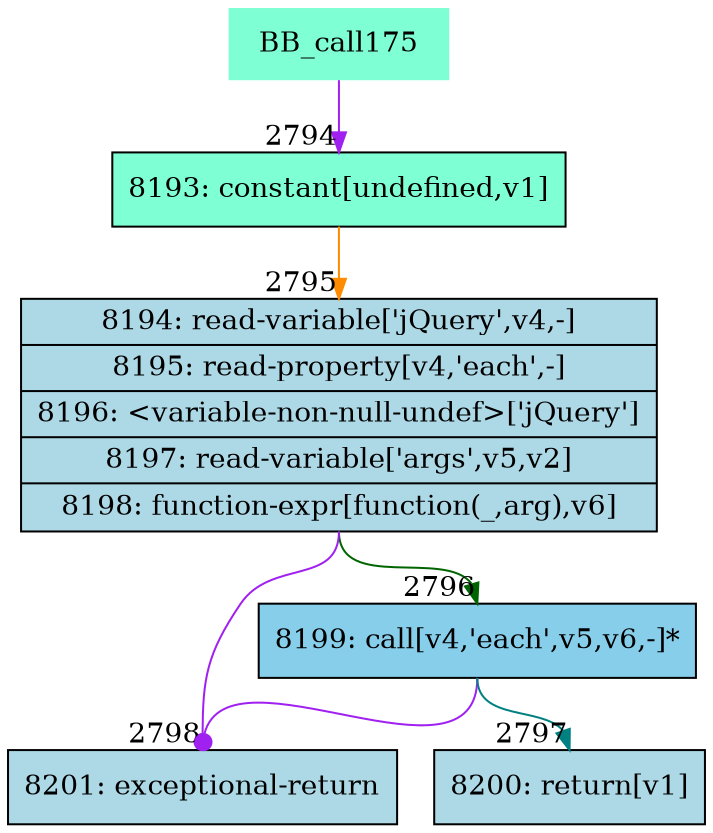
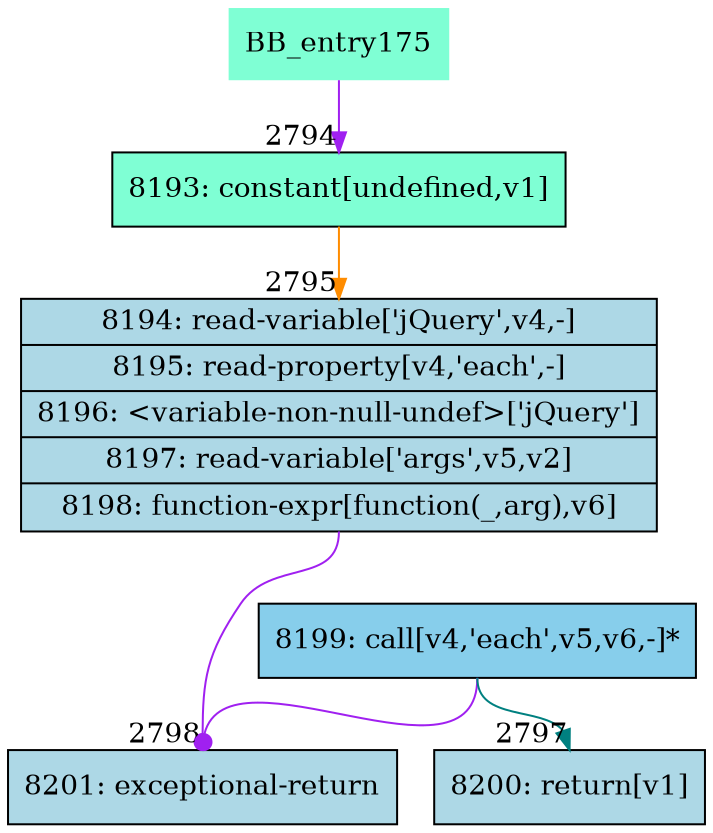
node "BB_call175": label "BB_call175" -> "BB_entry175"
edge "8194: read-variable['jQuery',v4,-]" -> "8199: call[v4,'each',v5,v6,-]*": removed
